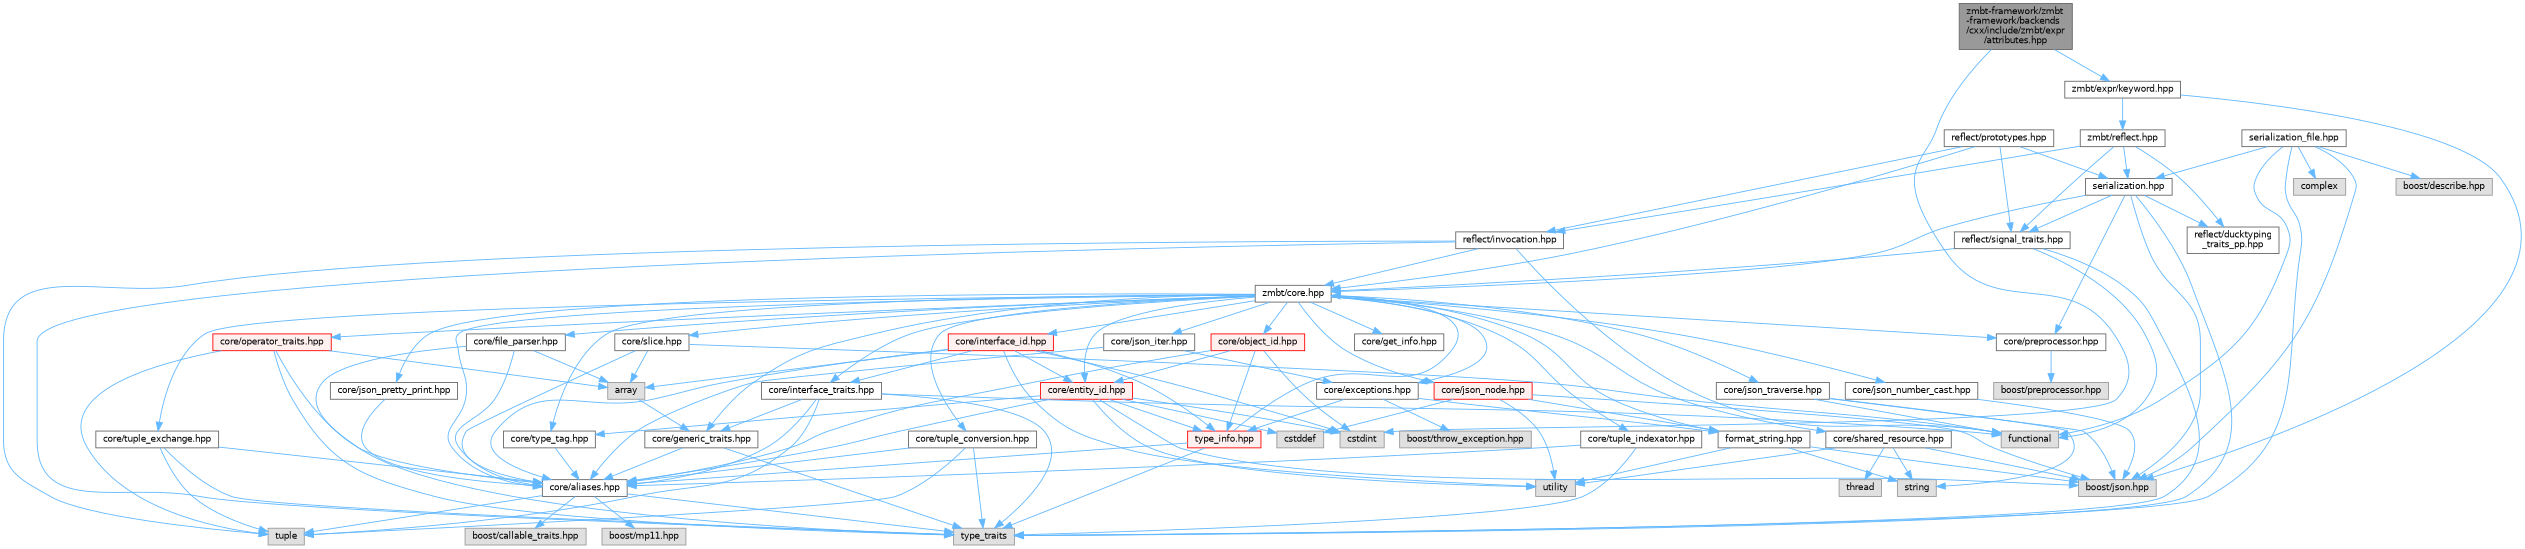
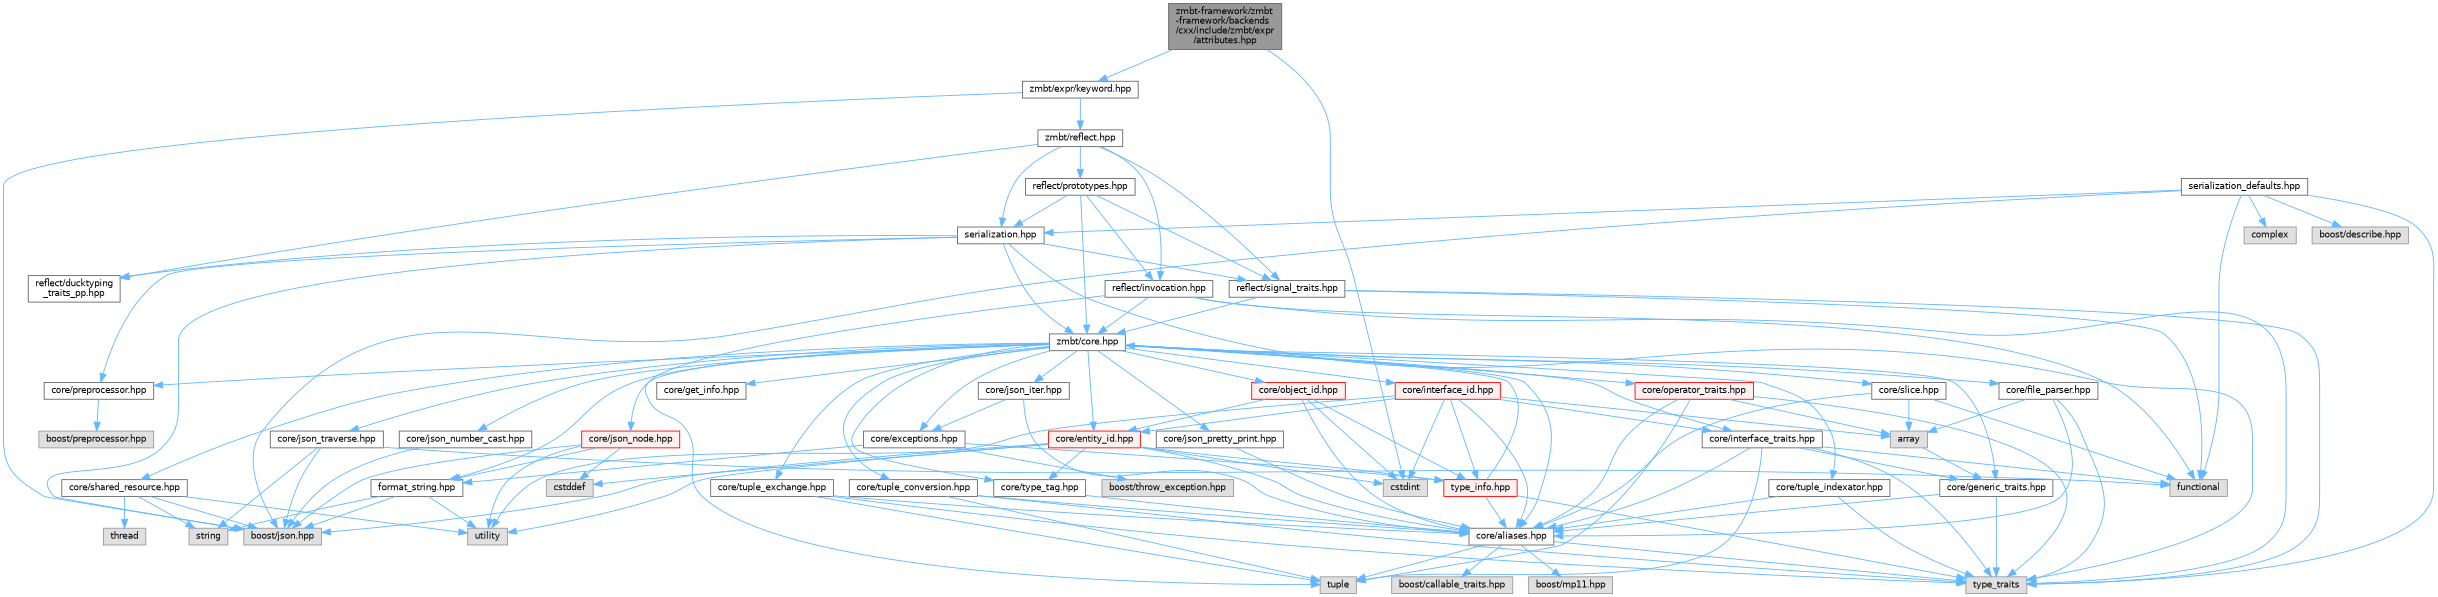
node "serialization_file.hpp": label "serialization_file.hpp" -> "serialization_defaults.hpp"
edge "zmbt/reflect.hpp" -> "reflect/prototypes.hpp": added
